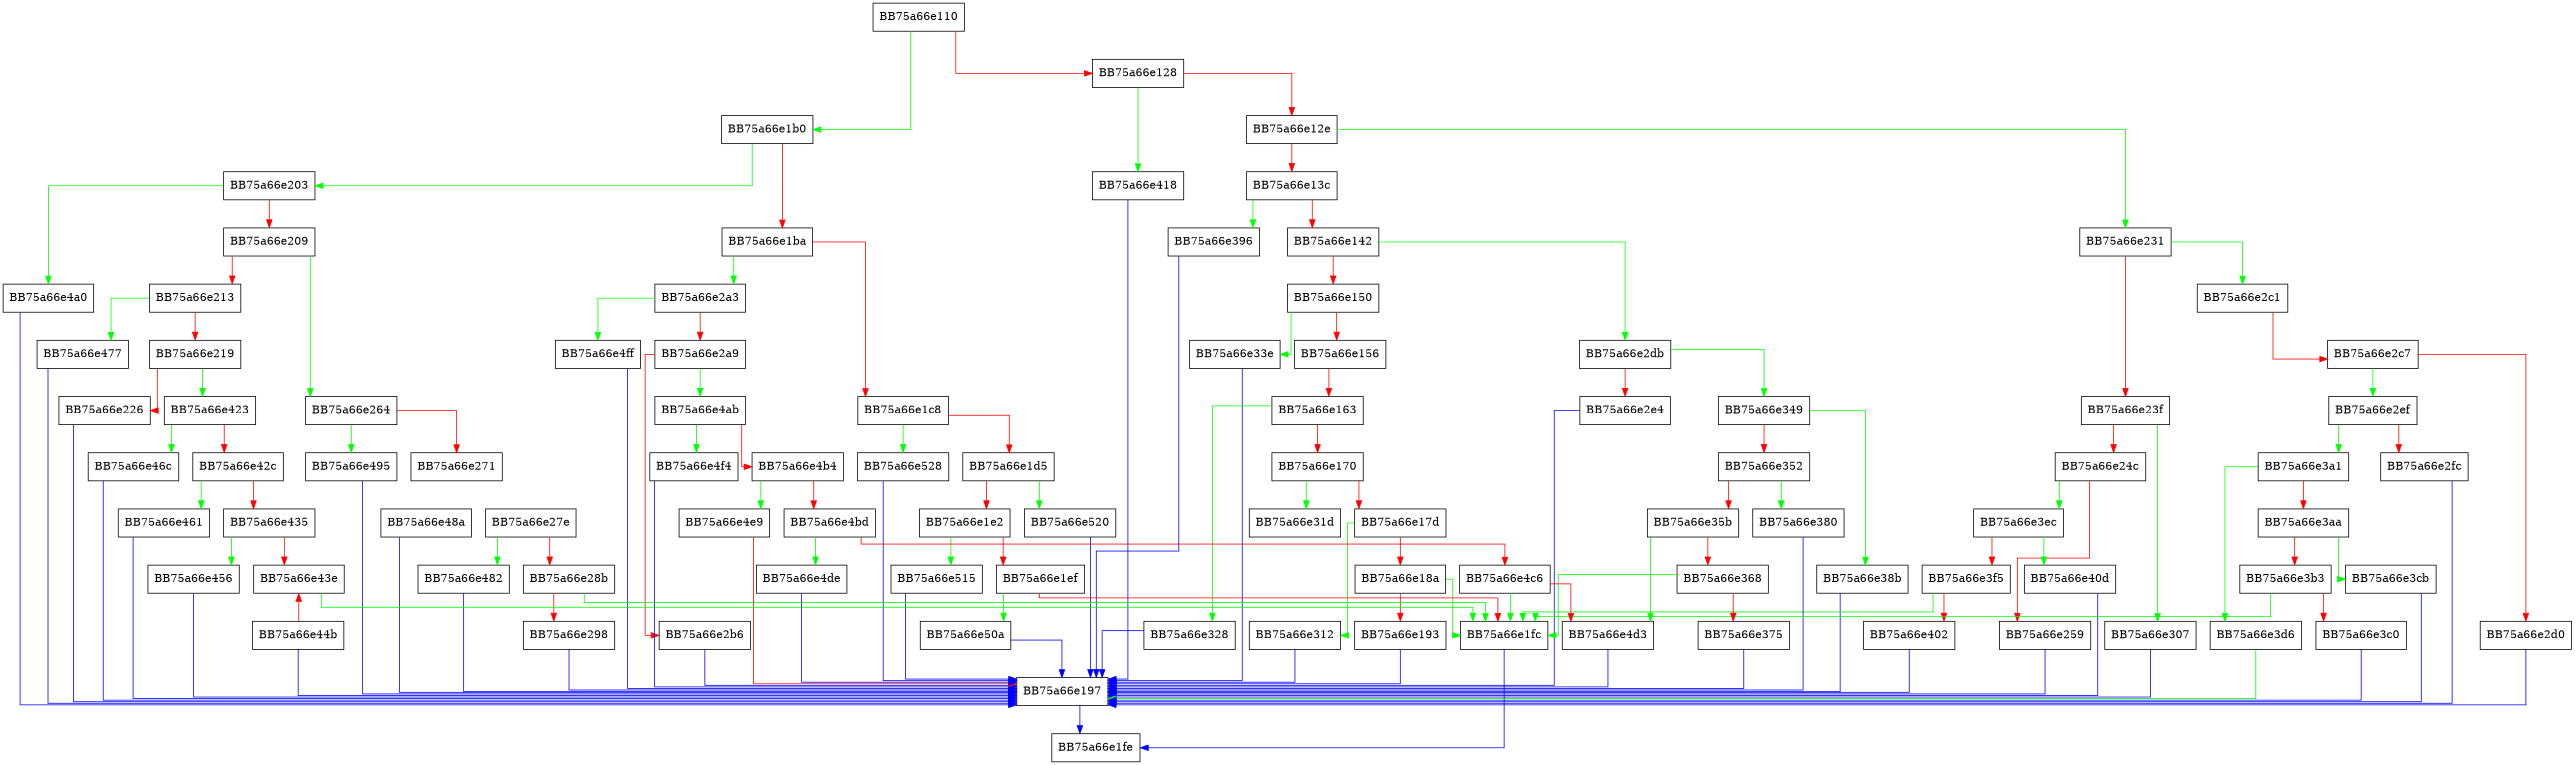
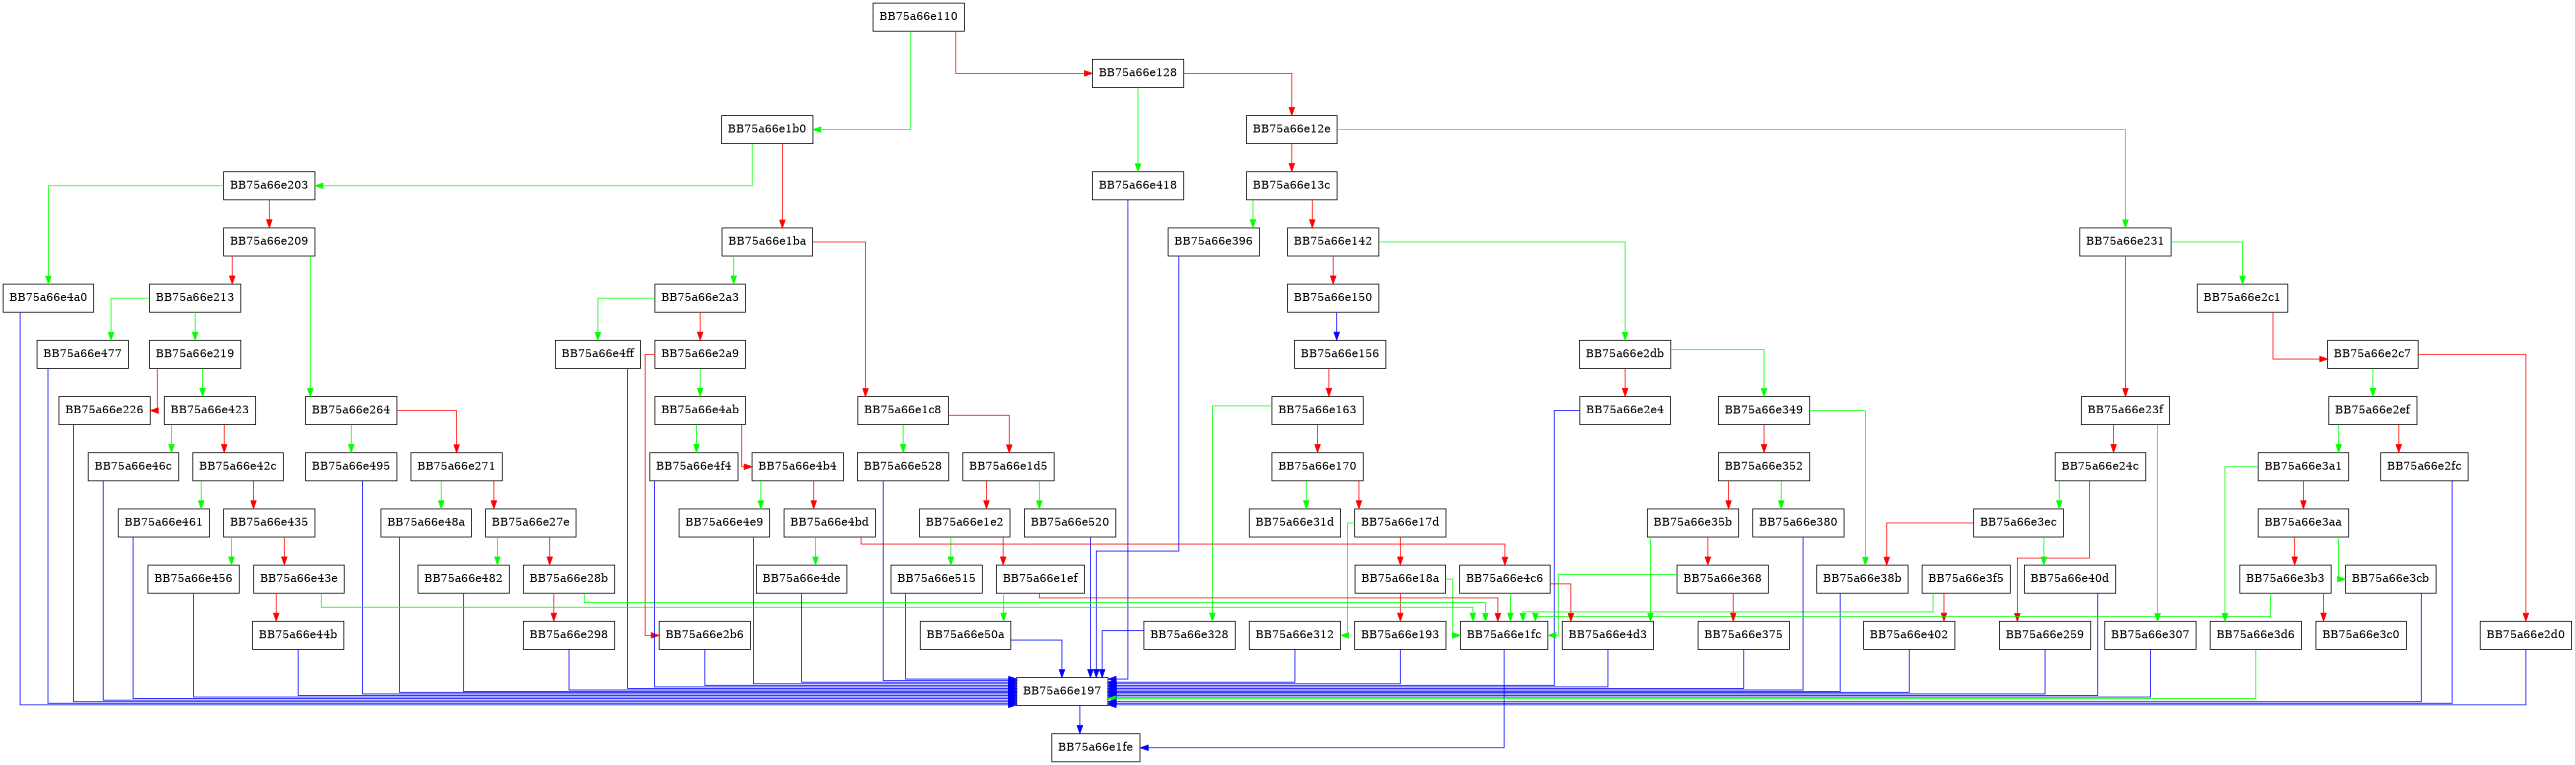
edge "BB75a66e213" -> "BB75a66e219": color red -> green
edge "BB75a66e150" -> "BB75a66e156": color red -> blue
node "BB75a66e33e": removed
edge "BB75a66e271" -> "BB75a66e48a": added
edge "BB75a66e271" -> "BB75a66e27e": added
edge "BB75a66e3ec" -> "BB75a66e3f5": now "BB75a66e3ec" -> "BB75a66e38b"
edge "BB75a66e44b" -> "BB75a66e43e": reversed
edge "BB75a66e4e9" -> "BB75a66e197": color red -> blue
edge "BB75a66e3c0" -> "BB75a66e197": removed
